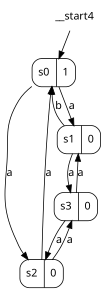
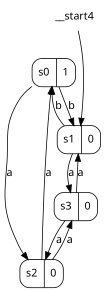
edge "__start4" -> "s0": now "__start4" -> "s1"
edge "s0" -> "s1": label "a" -> "b"
